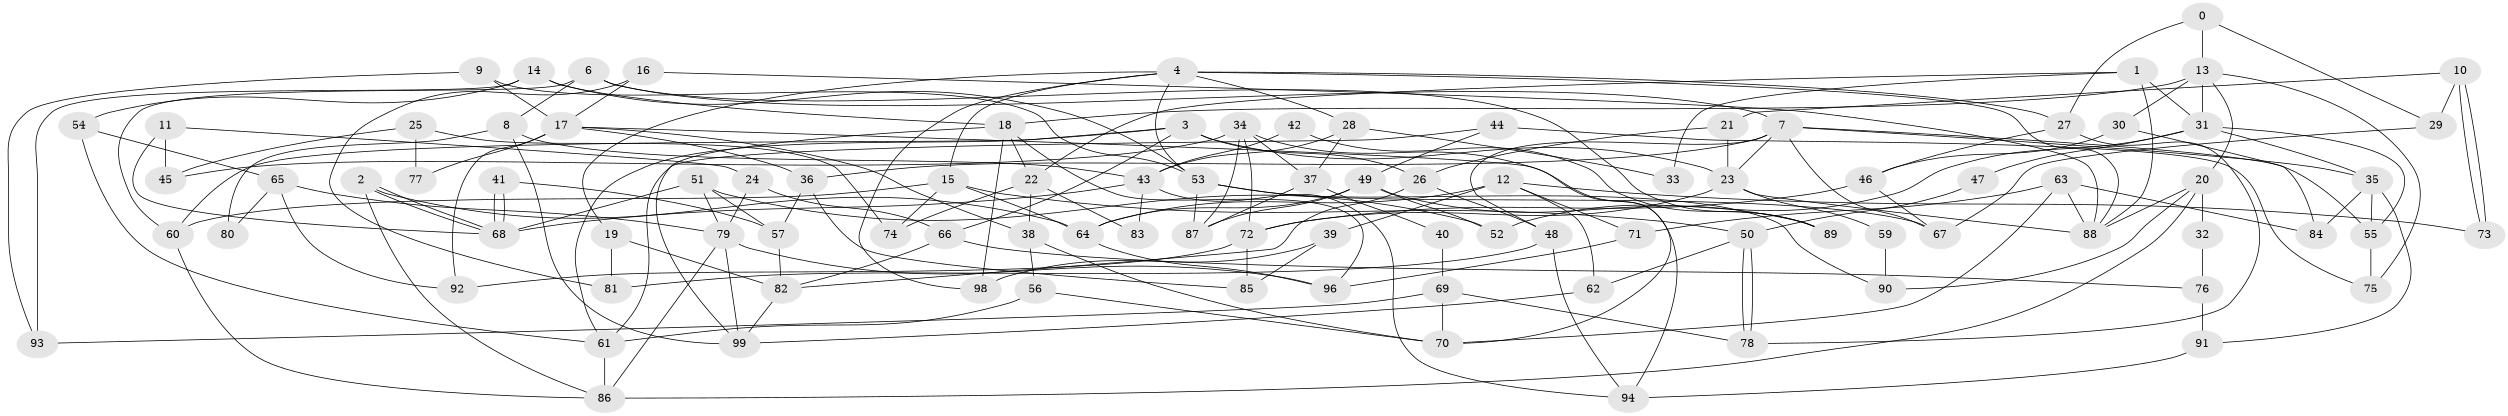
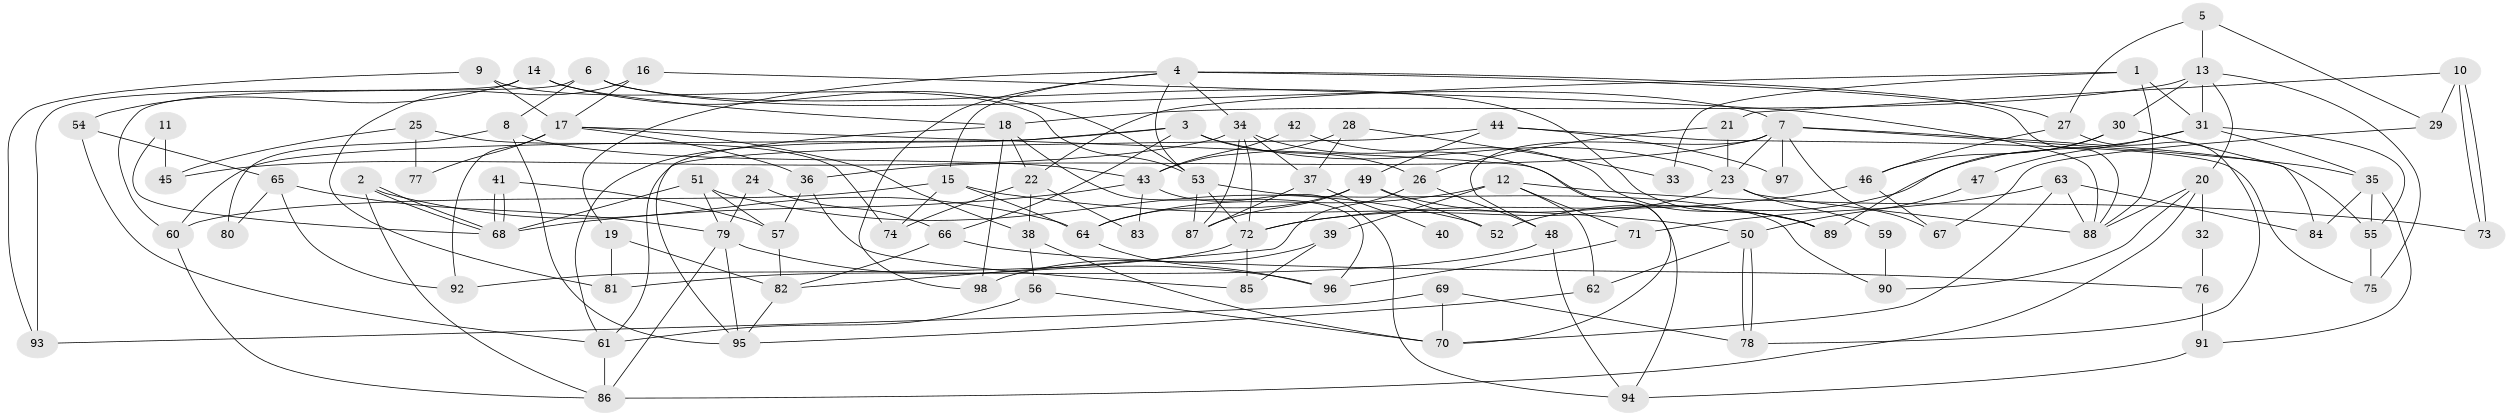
node "0": label "0" -> "5"
edge "4" -- "28": now "4" -- "34"
edge "11" -- "24": removed
edge "30" -- "89": added
node "97": added
edge "53" -- "67": now "53" -- "72"
edge "40" -- "69": removed
node "99": label "99" -> "95"
